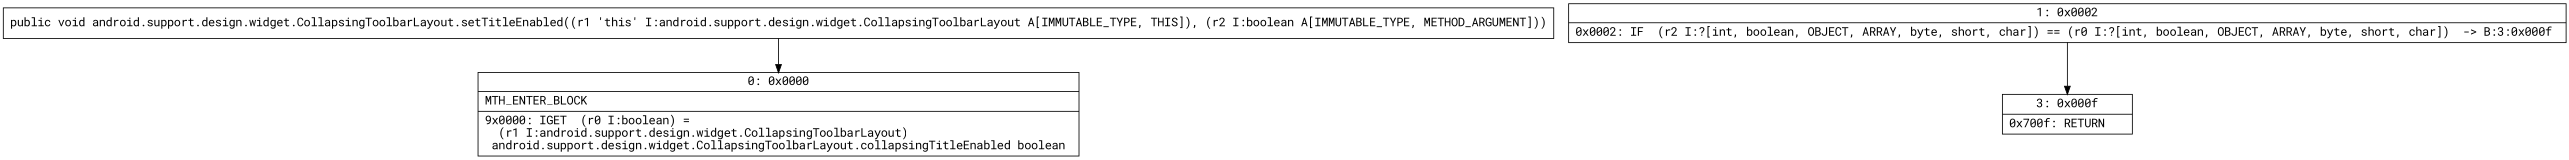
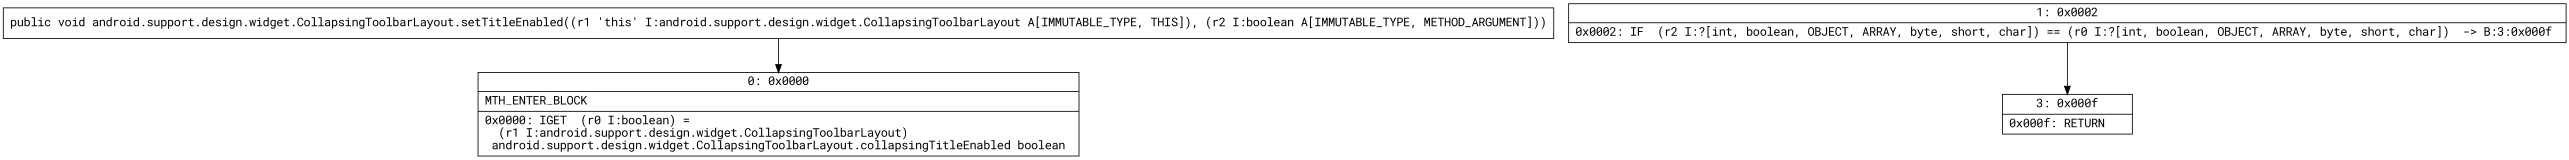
node "0: 0x0000": text "9x0000: IGET  (r0 I:boolean) =" -> "0x0000: IGET  (r0 I:boolean) ="
node "3: 0x000f": text "0x700f: RETURN" -> "0x000f: RETURN"
